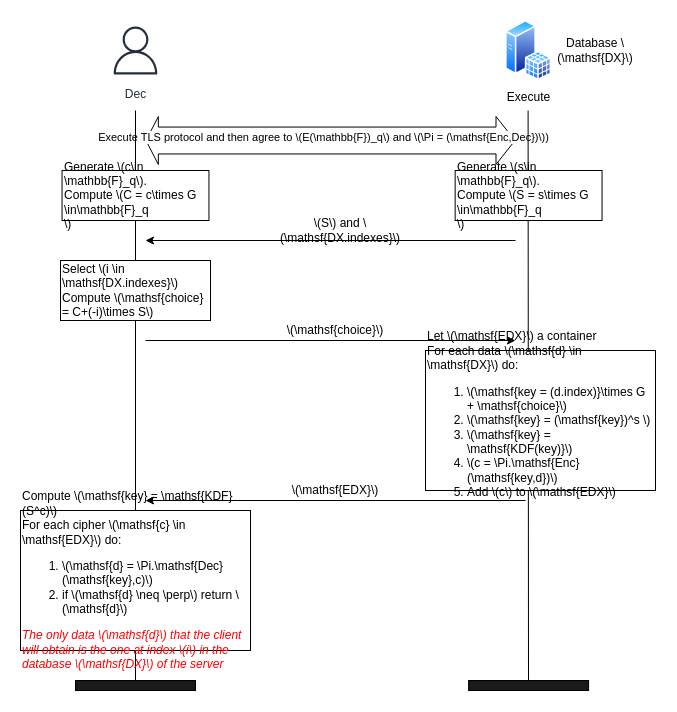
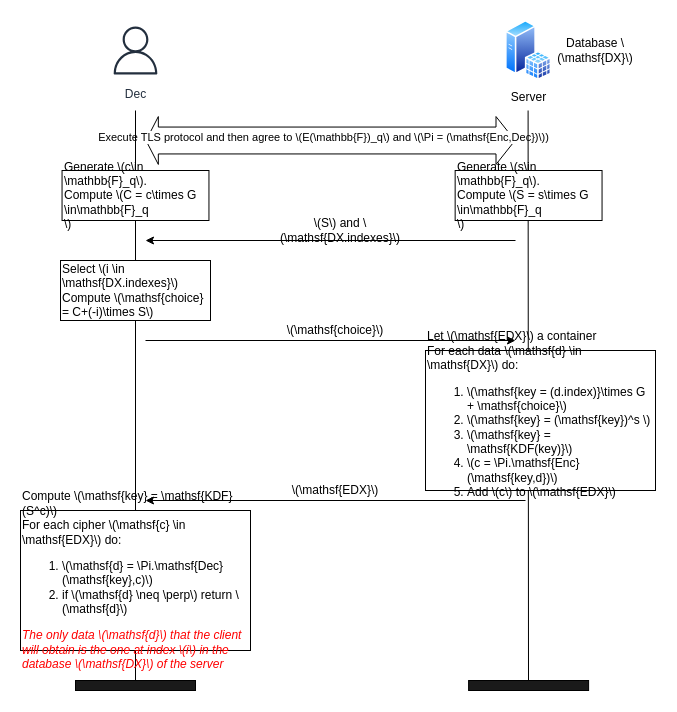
node "Execute": label "Execute" -> "Server"
